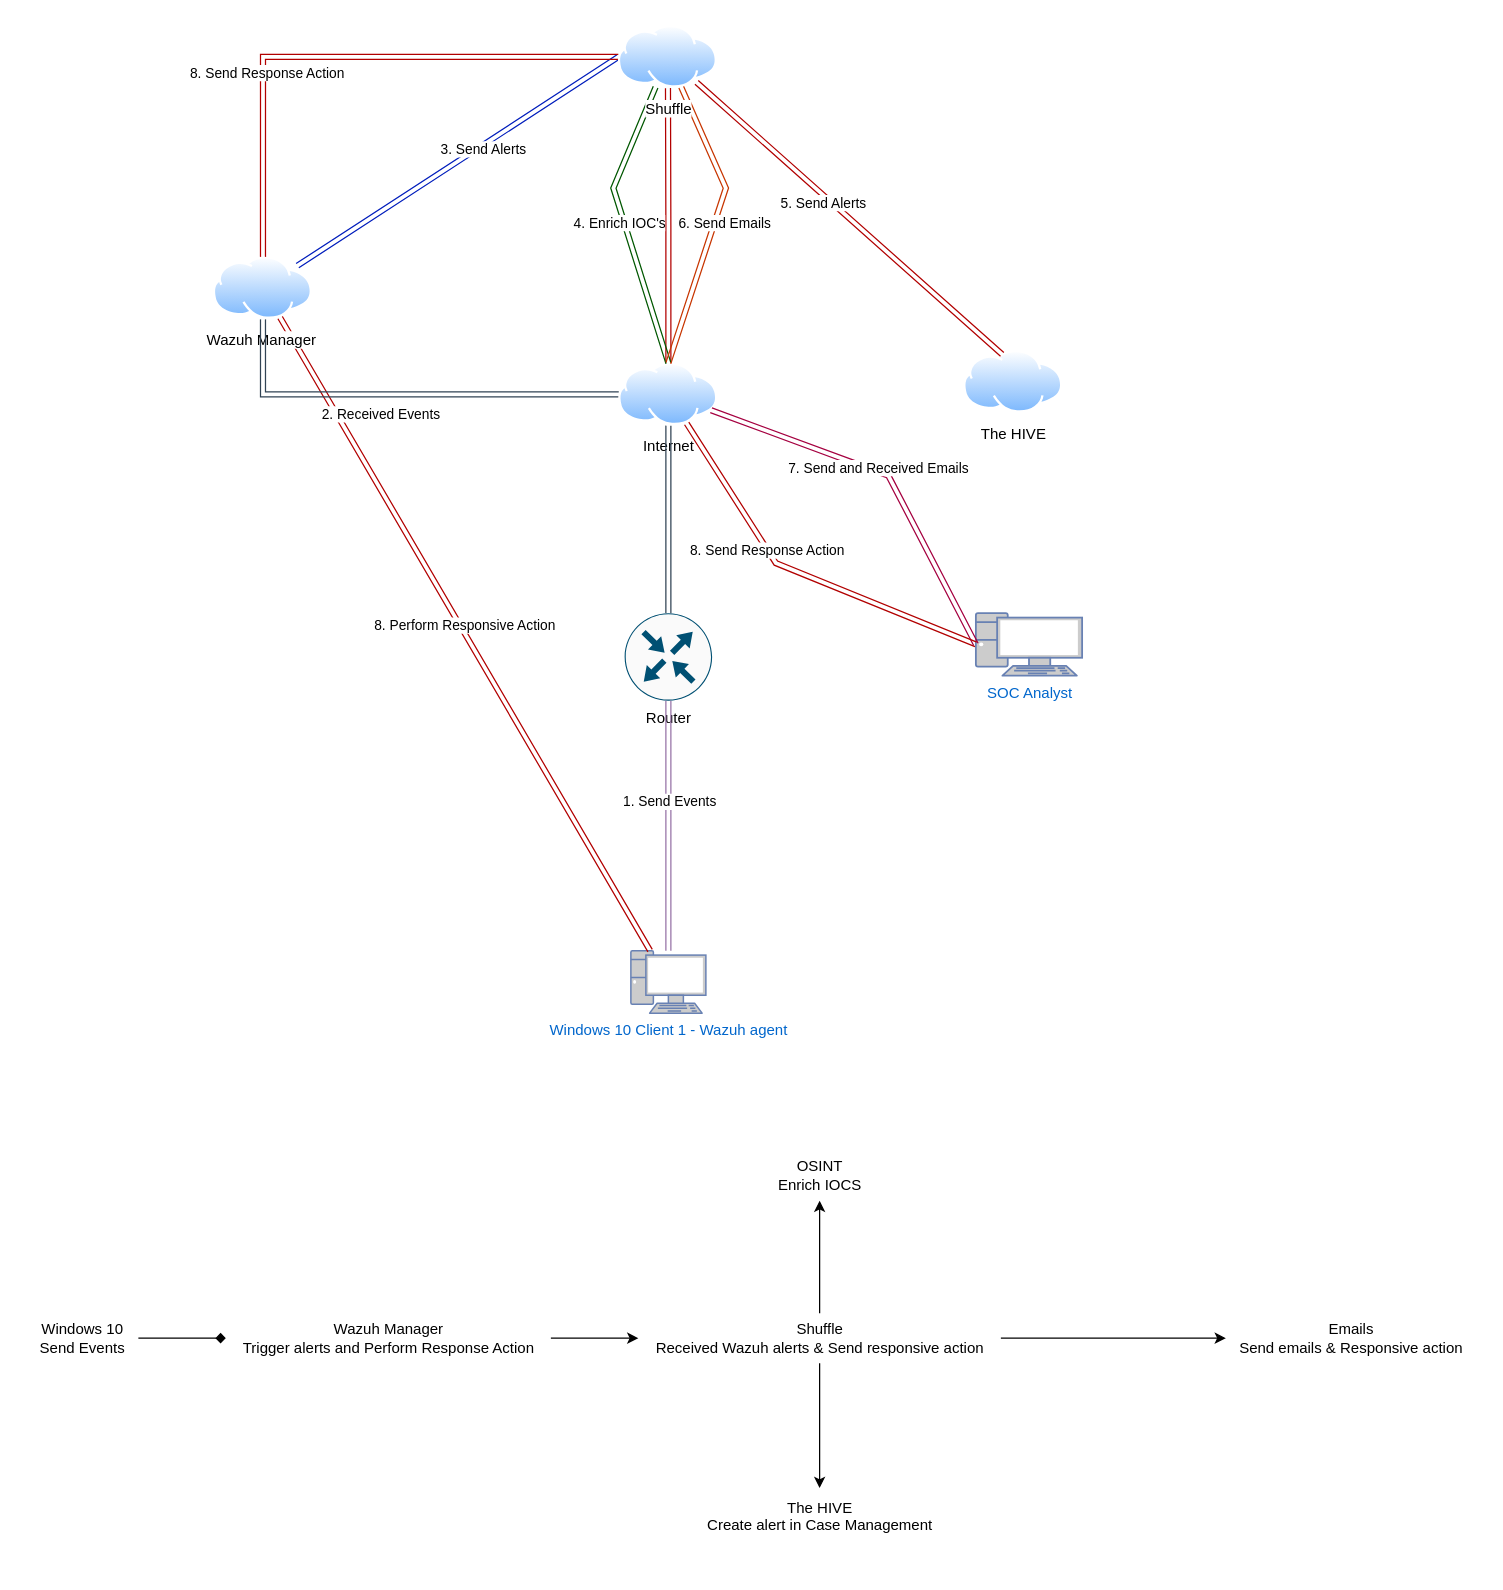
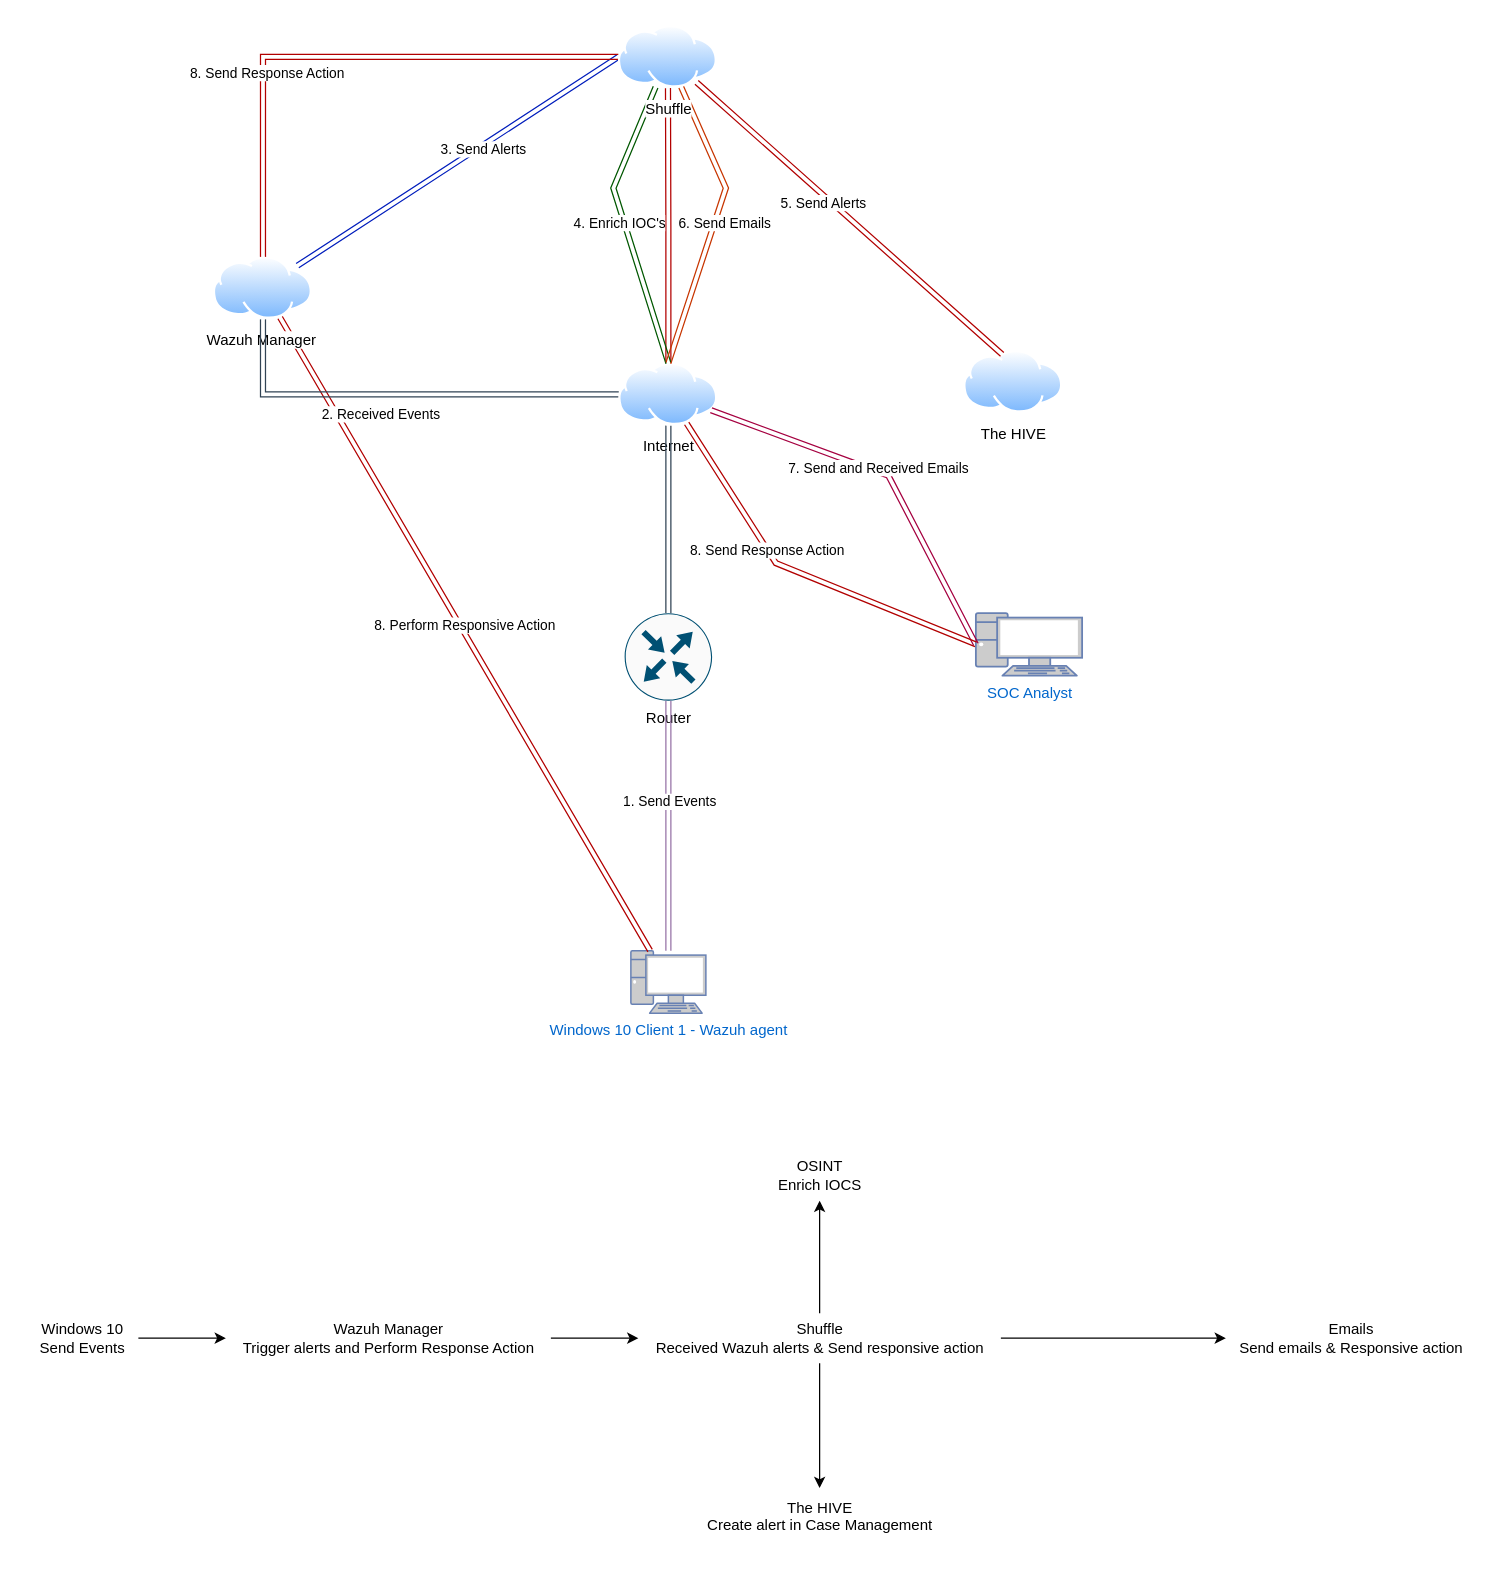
edge "Windows 10 Send Events" -> "Wazuh Manager Trigger alerts and Perform Response Action": arrowhead diamond -> classic
